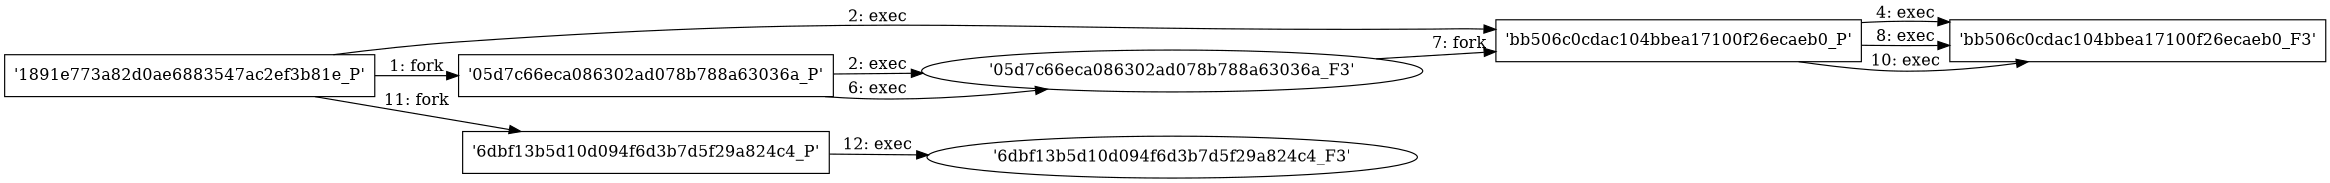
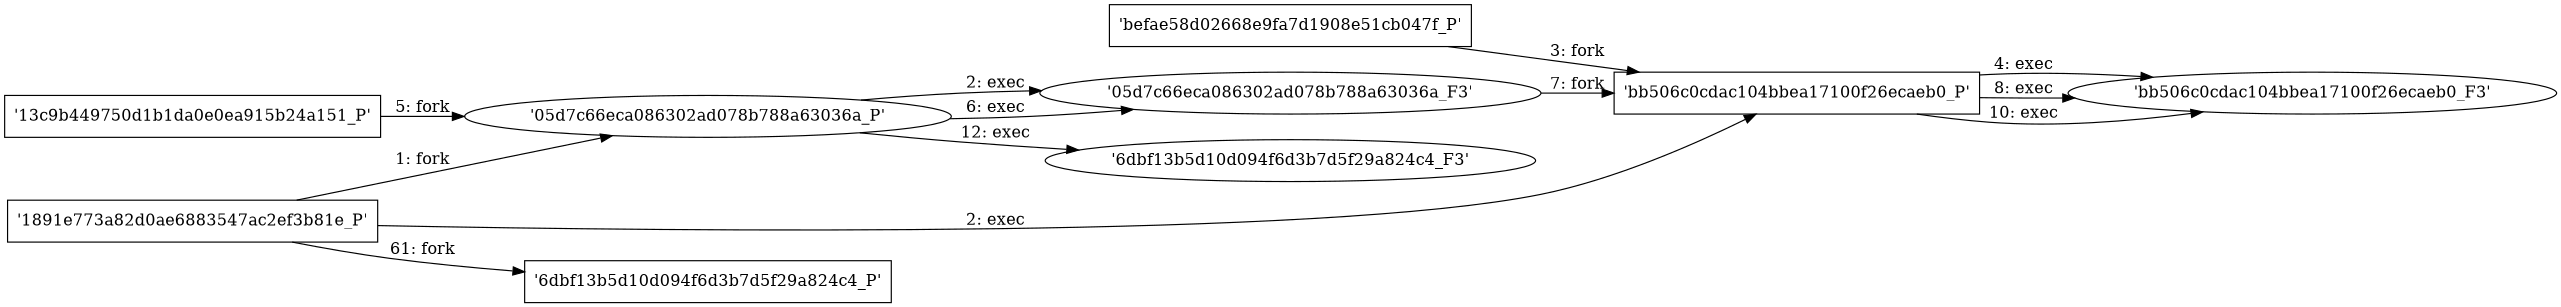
node "'befae58d02668e9fa7d1908e51cb047f_P'": added
node "'bb506c0cdac104bbea17100f26ecaeb0_F3'": shape box -> ellipse
node "'05d7c66eca086302ad078b788a63036a_P'": shape box -> ellipse
edge "'1891e773a82d0ae6883547ac2ef3b81e_P'" -> "'6dbf13b5d10d094f6d3b7d5f29a824c4_P'": label "11: fork" -> "61: fork"
node "'13c9b449750d1b1da0e0ea915b24a151_P'": added
edge "'6dbf13b5d10d094f6d3b7d5f29a824c4_P'" -> "'6dbf13b5d10d094f6d3b7d5f29a824c4_F3'": now "'05d7c66eca086302ad078b788a63036a_P'" -> "'6dbf13b5d10d094f6d3b7d5f29a824c4_F3'"
